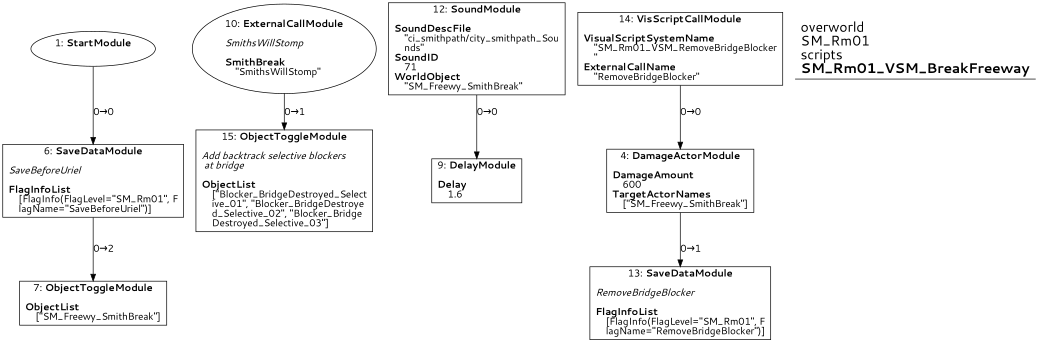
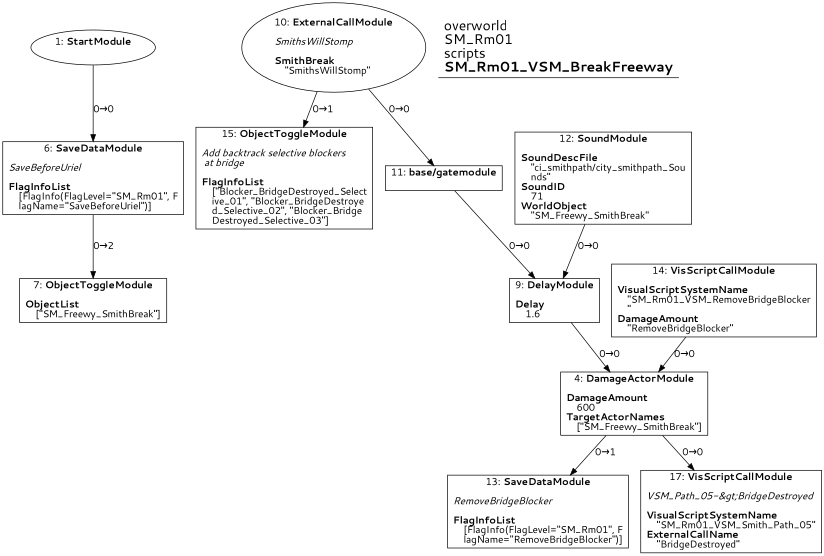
node "14:": text "ExternalCallName" -> "DamageAmount"
node "11:": added
node "15:": text "ObjectList" -> "FlagInfoList"
edge "9:" -> "4:": added, label "0→0"
node "17:": added
